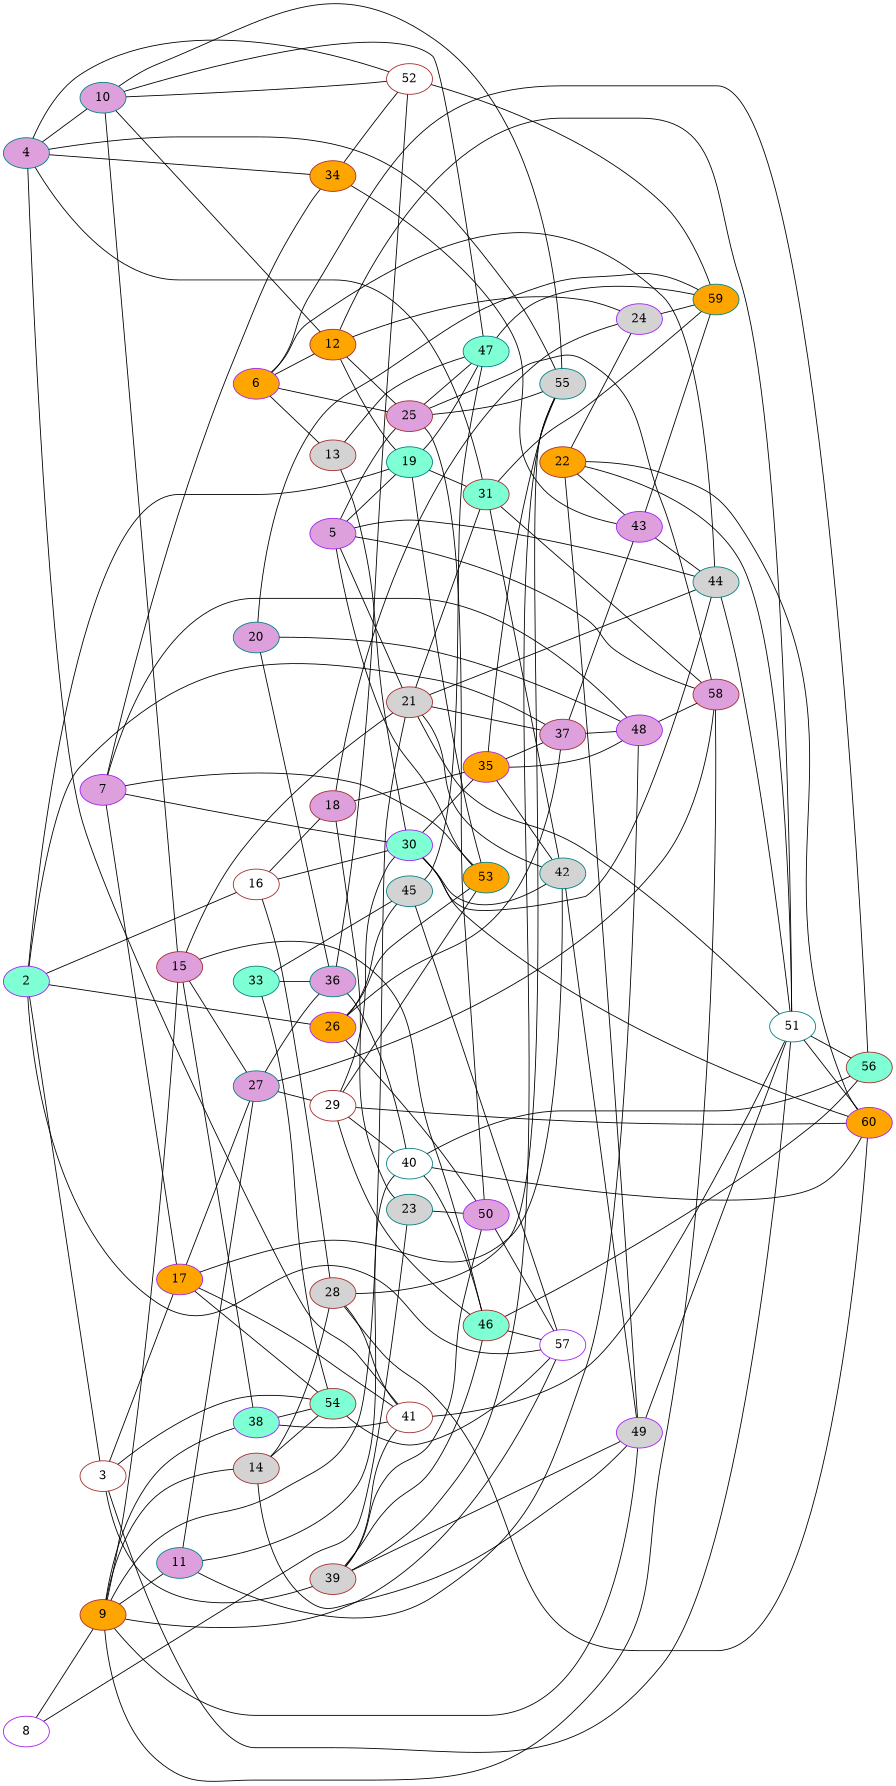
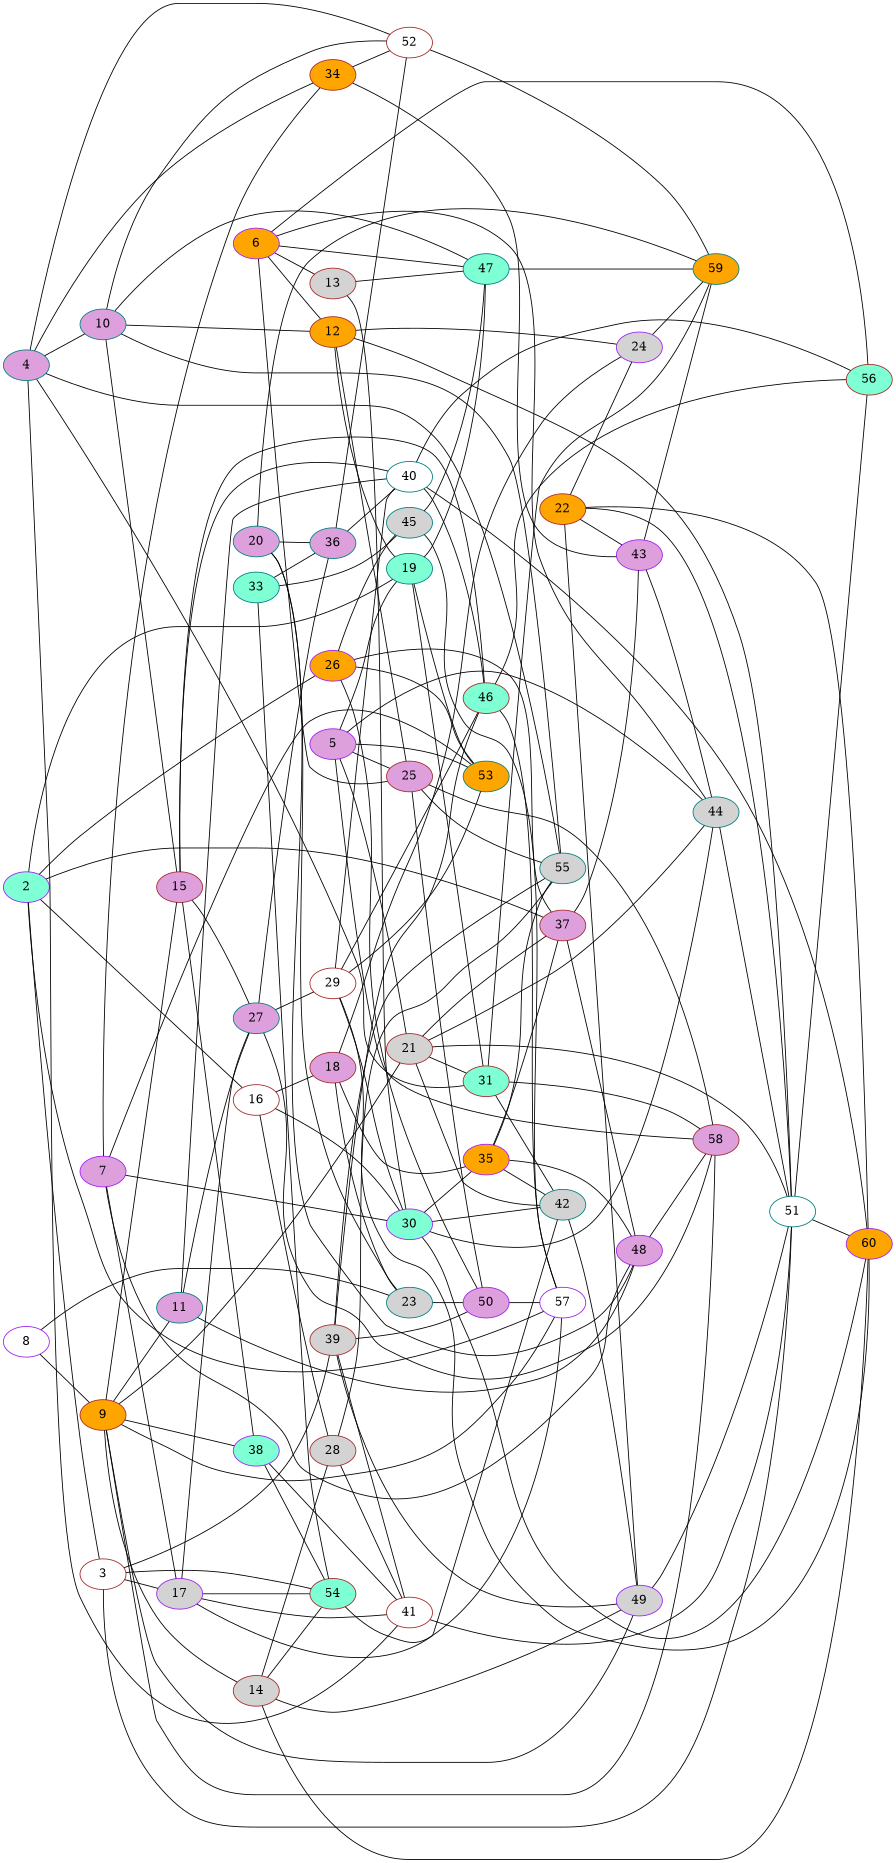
edge "47" -- "25": now "47" -- "6"
edge "21" -- "15": now "40" -- "15"
edge "20" -- "23": added
node "17": fillcolor orange -> lightgrey
edge "60" -- "28": now "60" -- "14"
